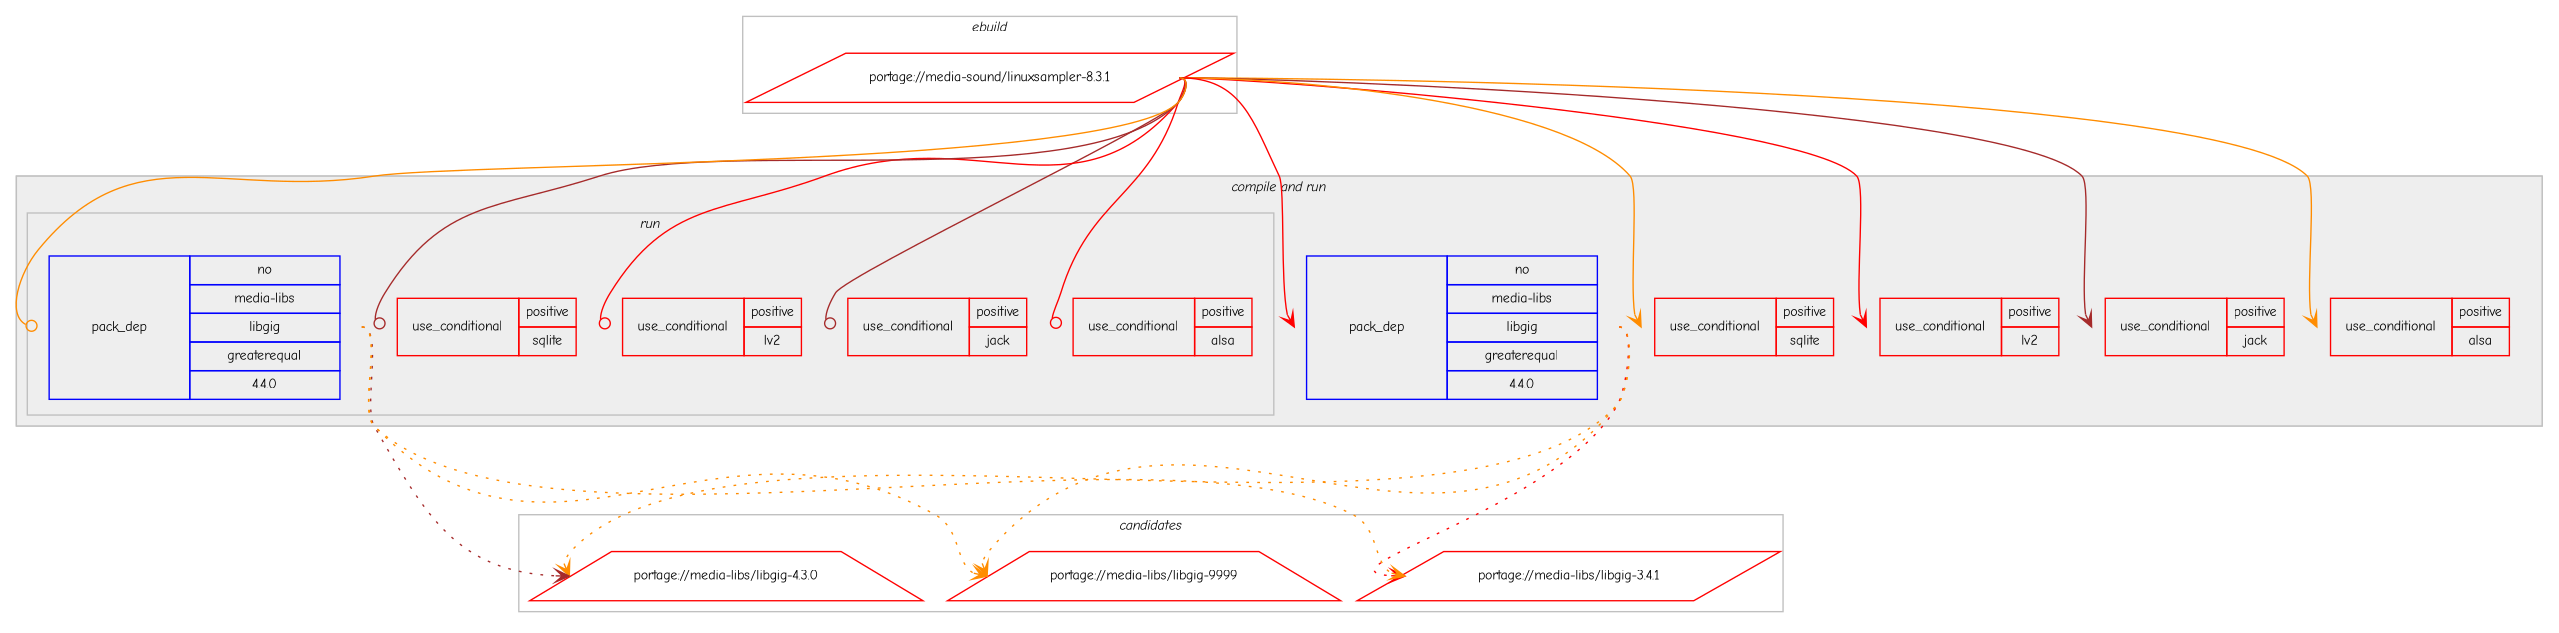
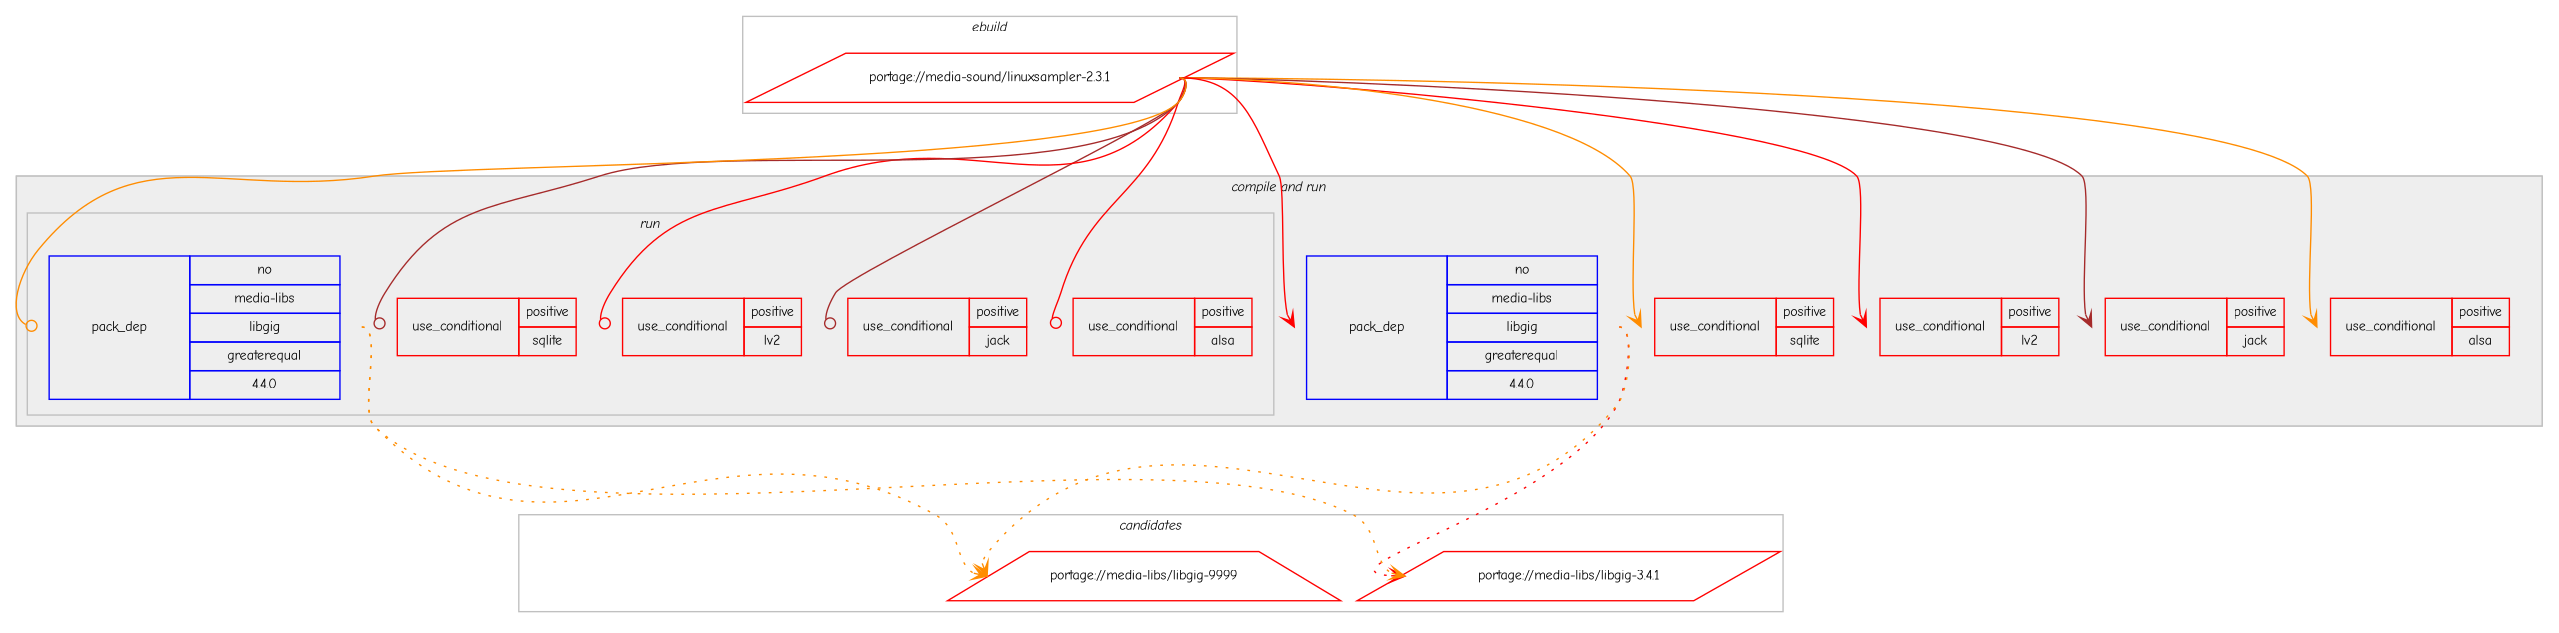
node "portage://media-sound/linuxsampler-8.3.1": label "portage://media-sound/linuxsampler-8.3.1" -> "portage://media-sound/linuxsampler-2.3.1"
node "portage://media-libs/libgig-4.3.0": removed
